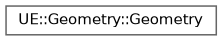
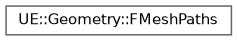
node "UE::Geometry::Geometry": label "UE::Geometry::Geometry" -> "UE::Geometry::FMeshPaths"
